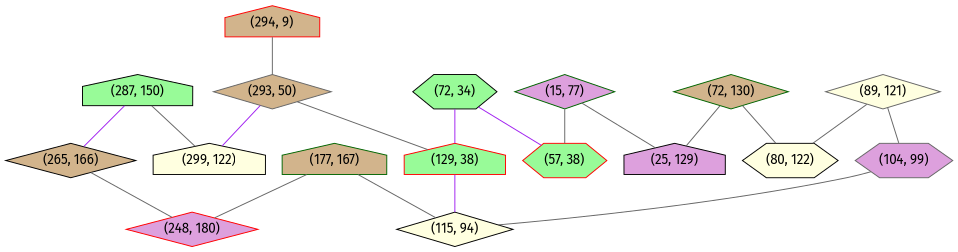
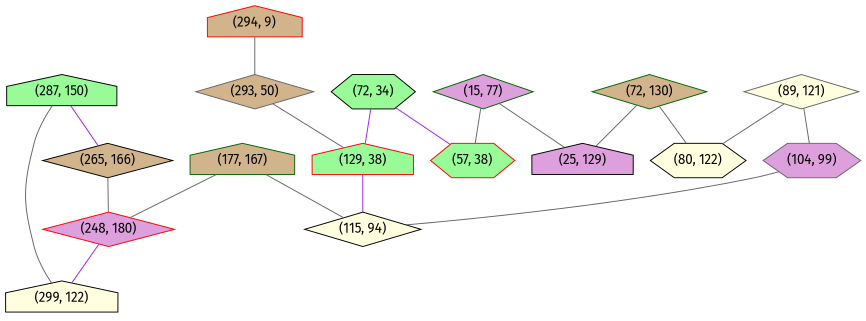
edge "(293, 50)" -- "(299, 122)": now "(248, 180)" -- "(299, 122)"
